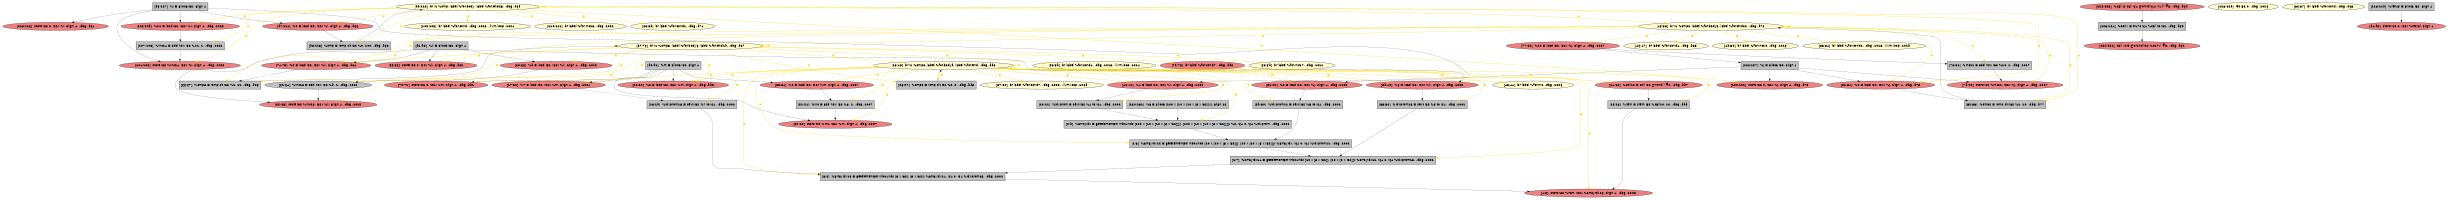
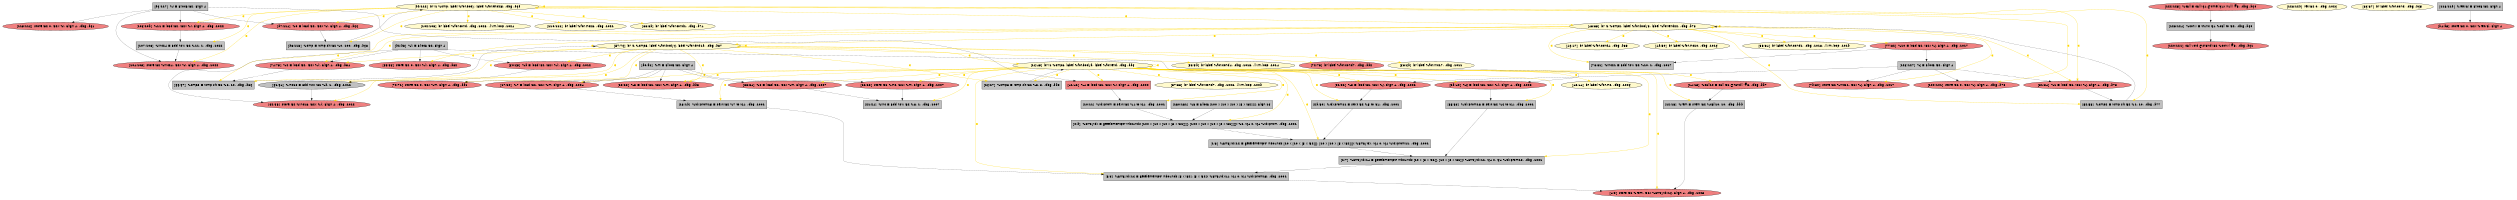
edge "[78/81]  %inc21 = add nsw i32 %10, 1, !dbg !1017" -> "[79/80]  store i32 %inc21, i32* %j, align 4, !dbg !1017": removed
node "[41/42]  %4 = load i32, i32* %i, align 4, !dbg !1000": shape ellipse -> box
edge "[21/24]  %inc = add nsw i32 %8, 1, !dbg !1007" -> "[22/23]  store i32 %inc, i32* %m, align 4, !dbg !1007": reversed
